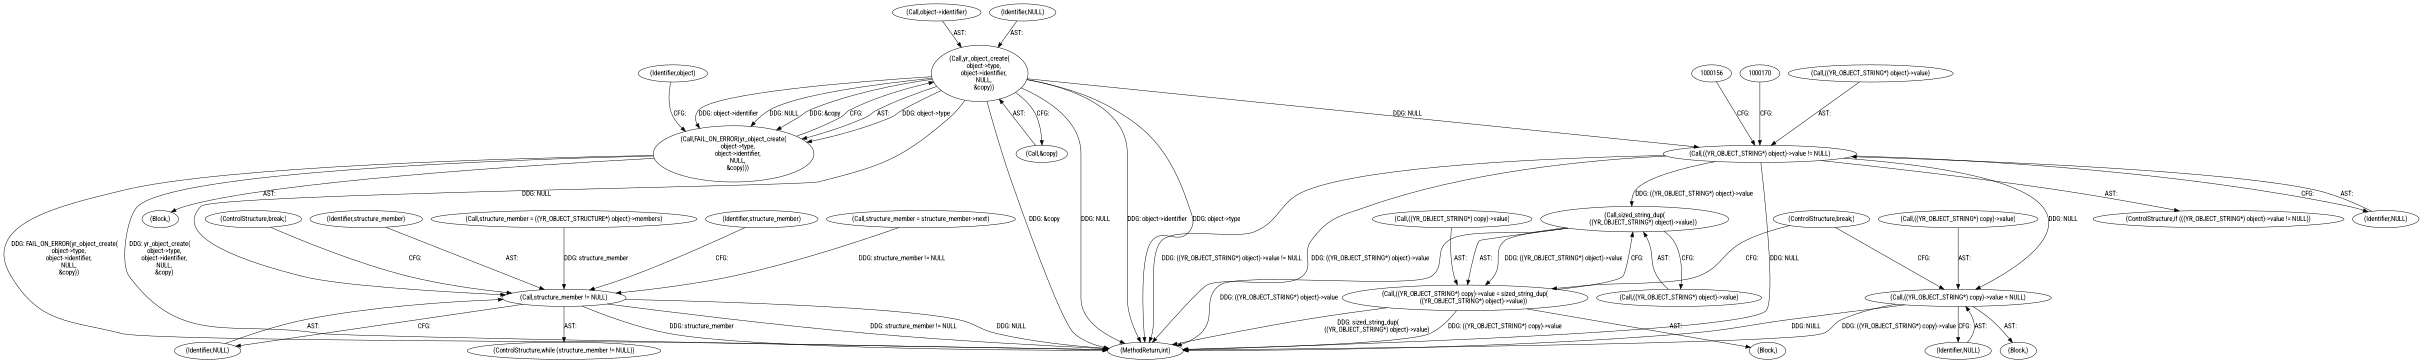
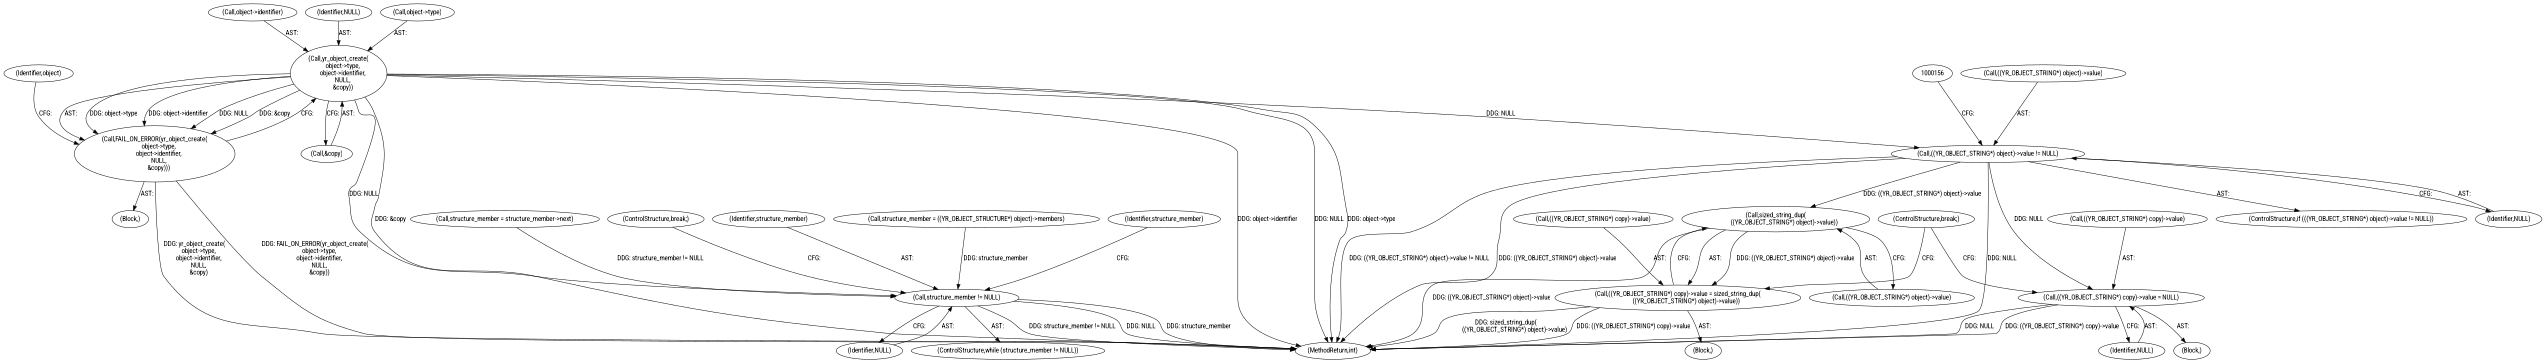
node "(Call,object->type)": added
node "1000170": removed
